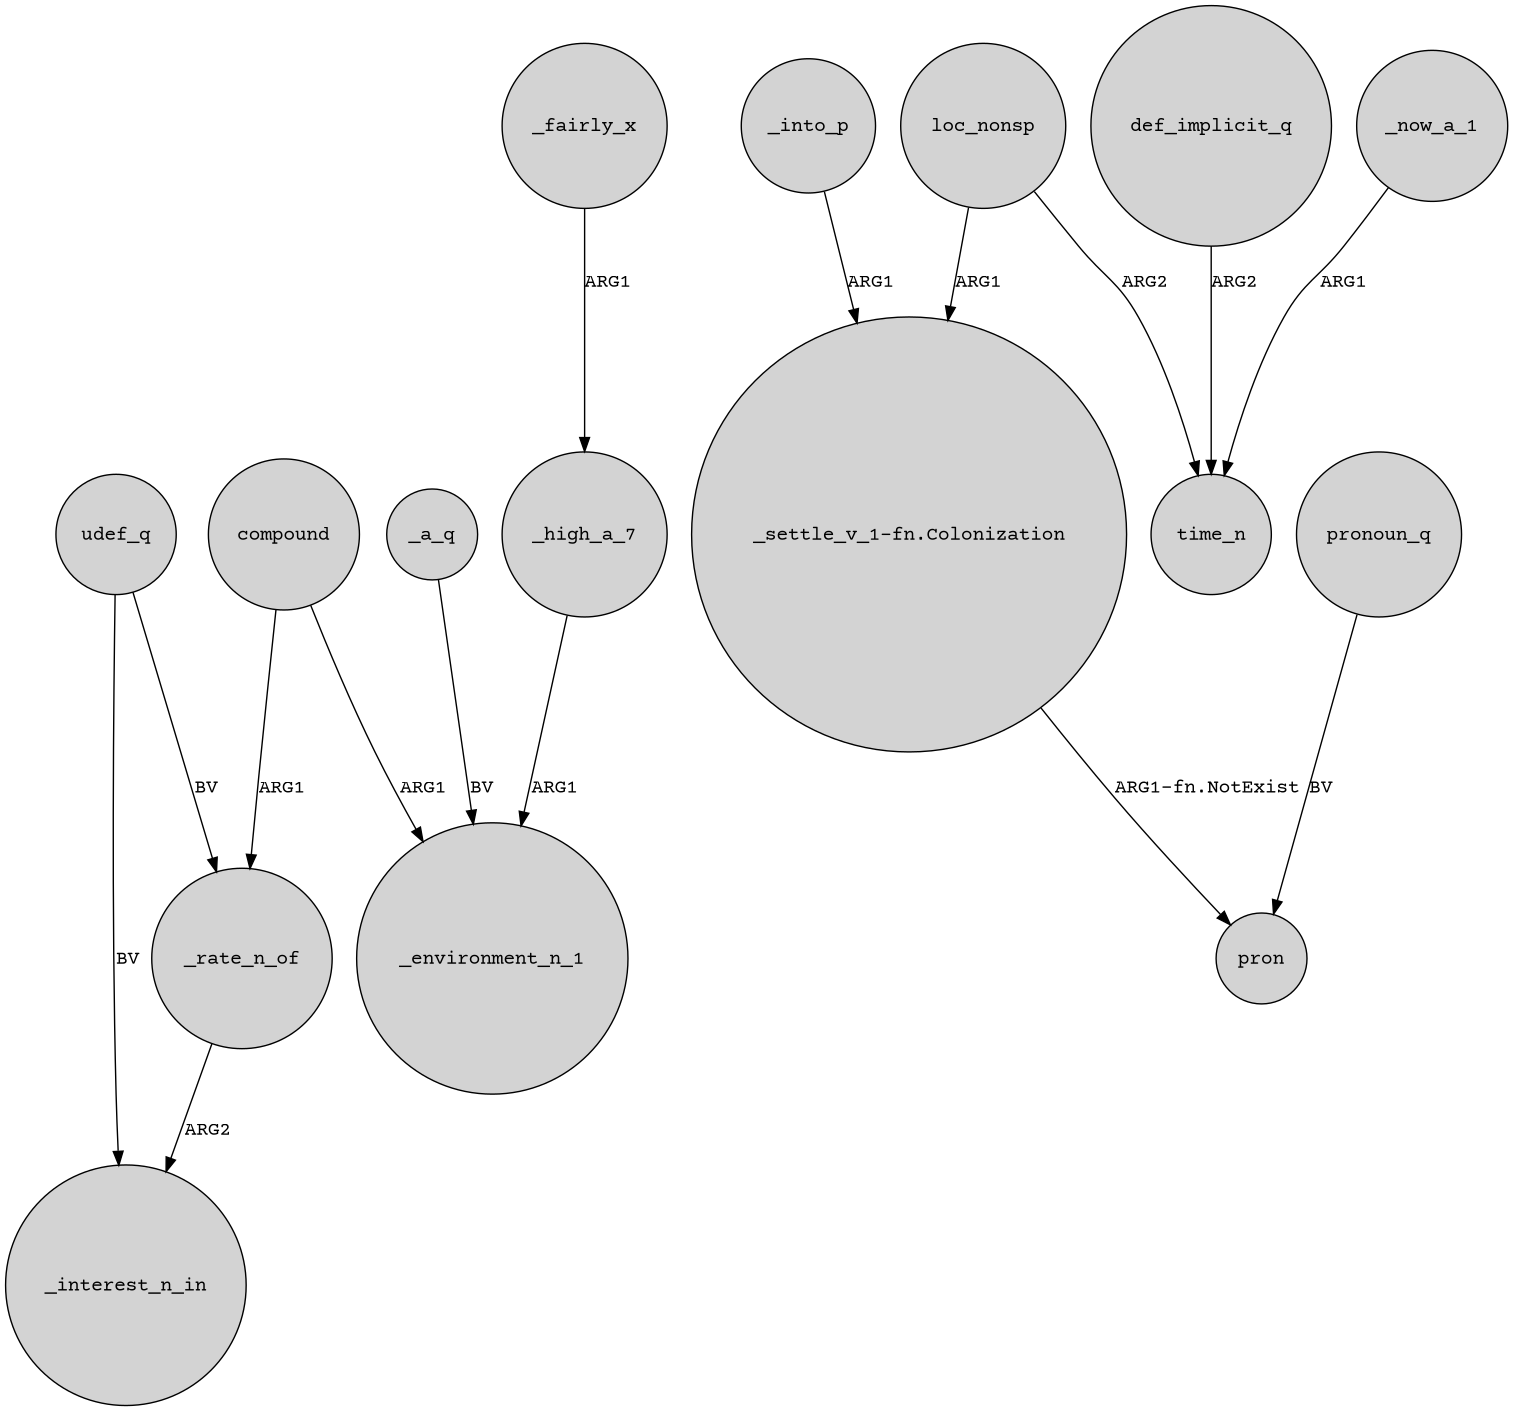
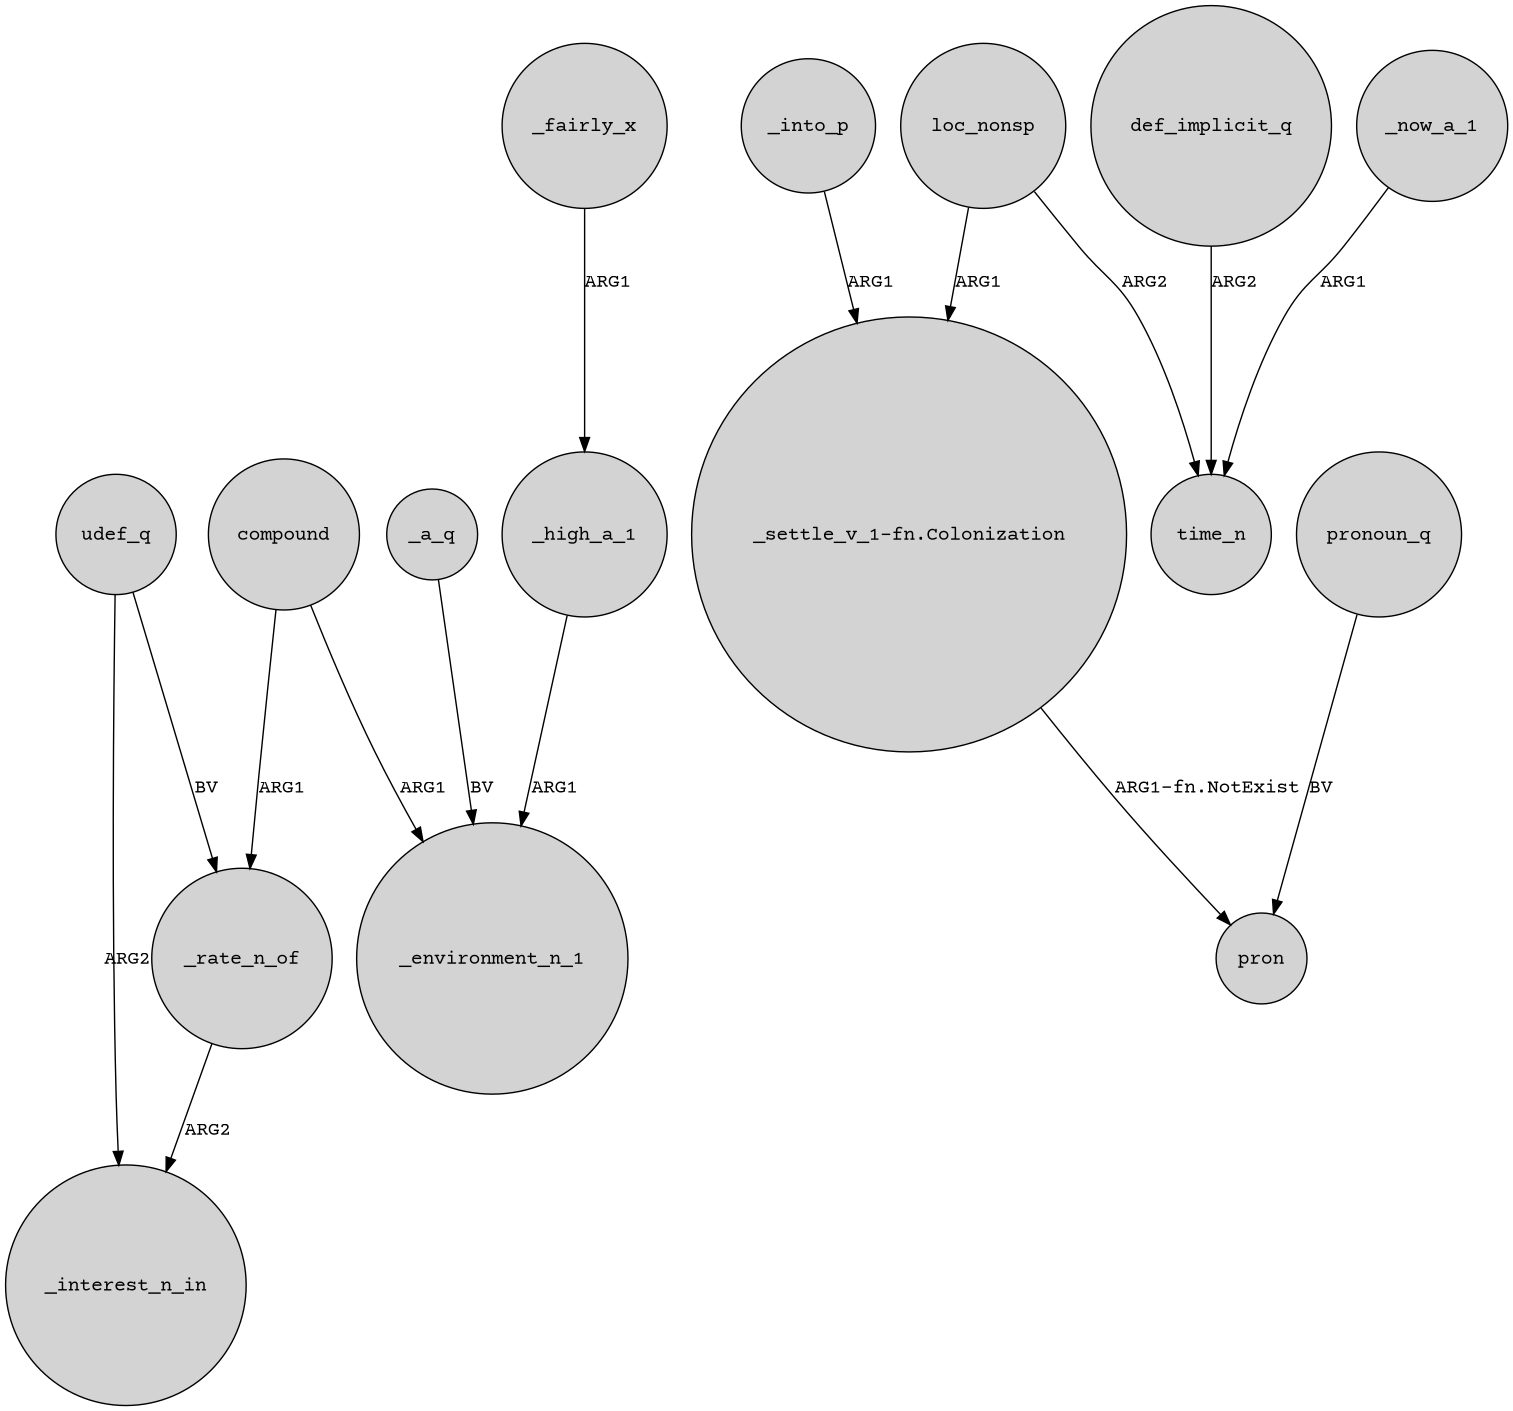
node "_high_a_7": label "_high_a_7" -> "_high_a_1"
edge "udef_q" -> "_interest_n_in": label "BV" -> "ARG2"
